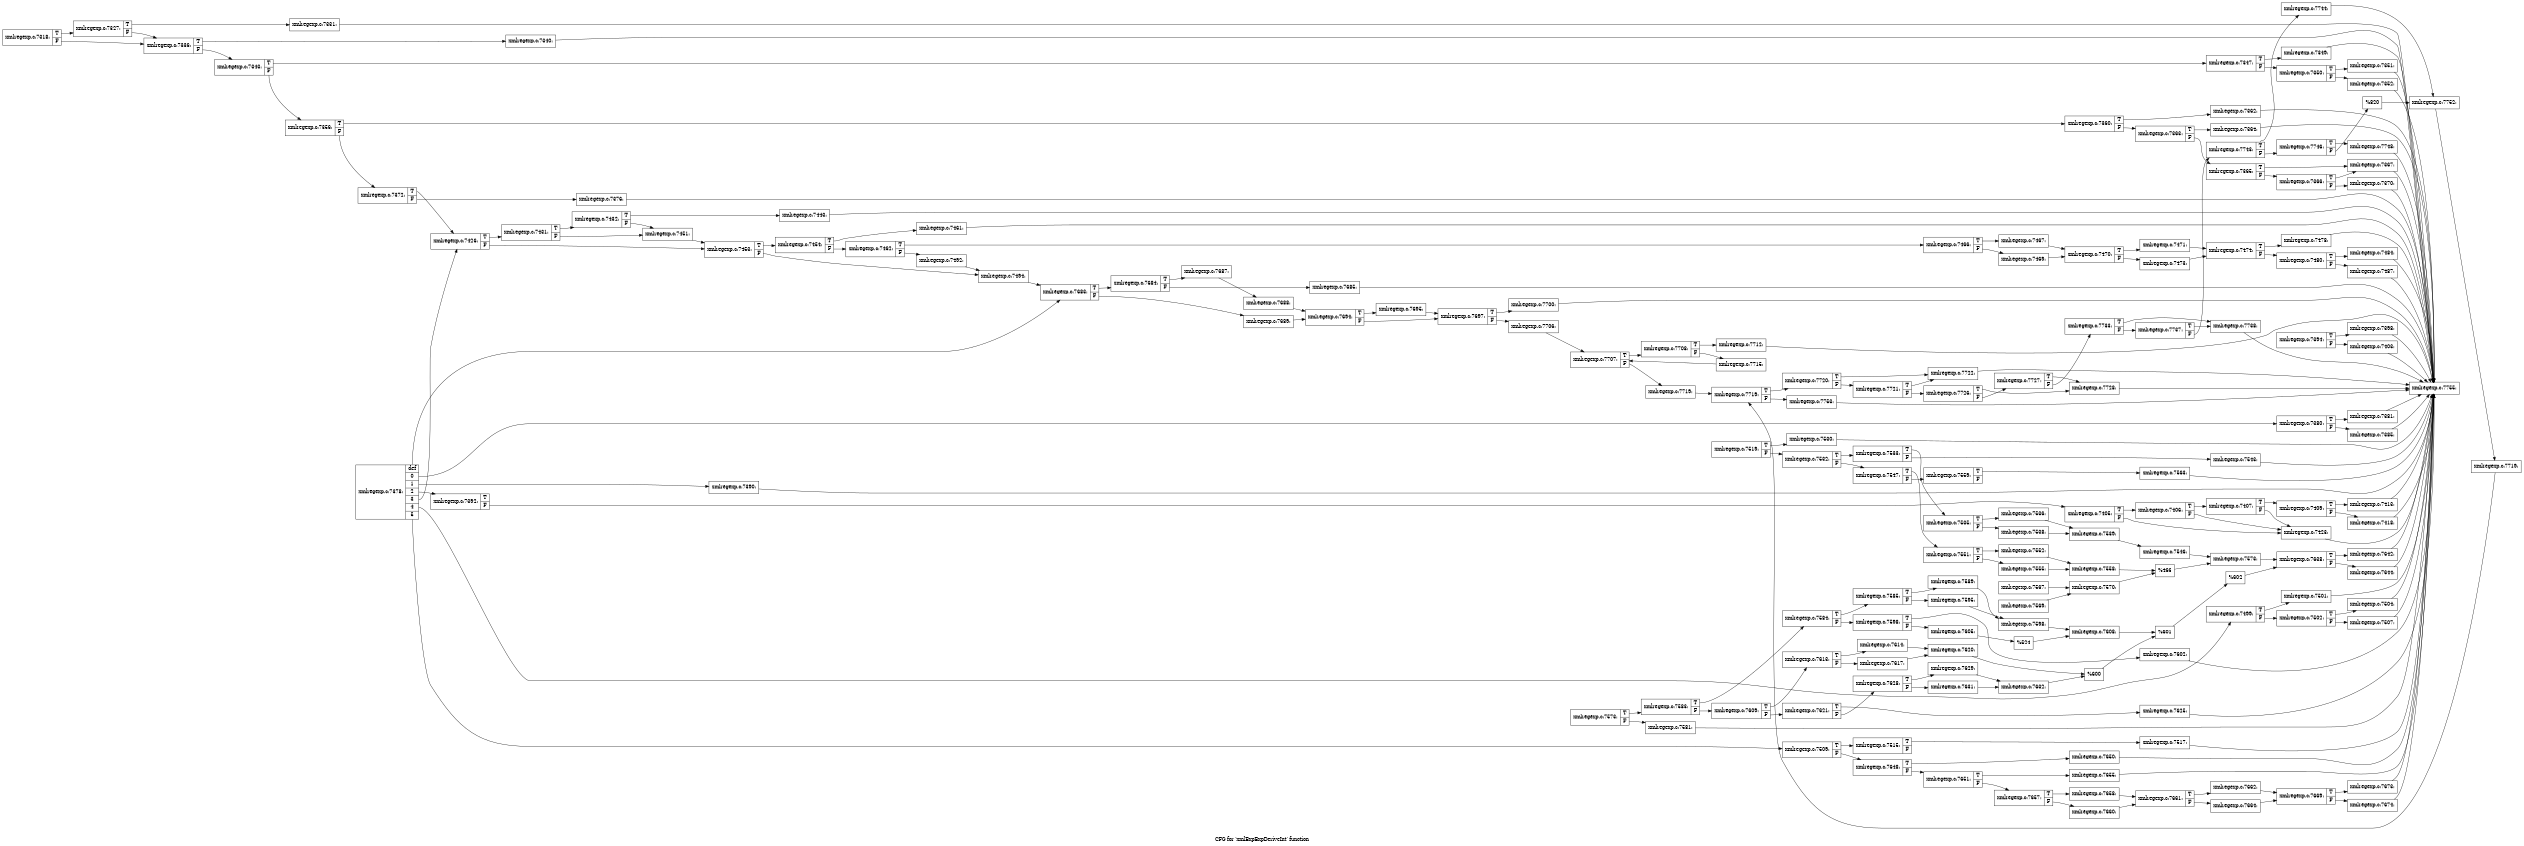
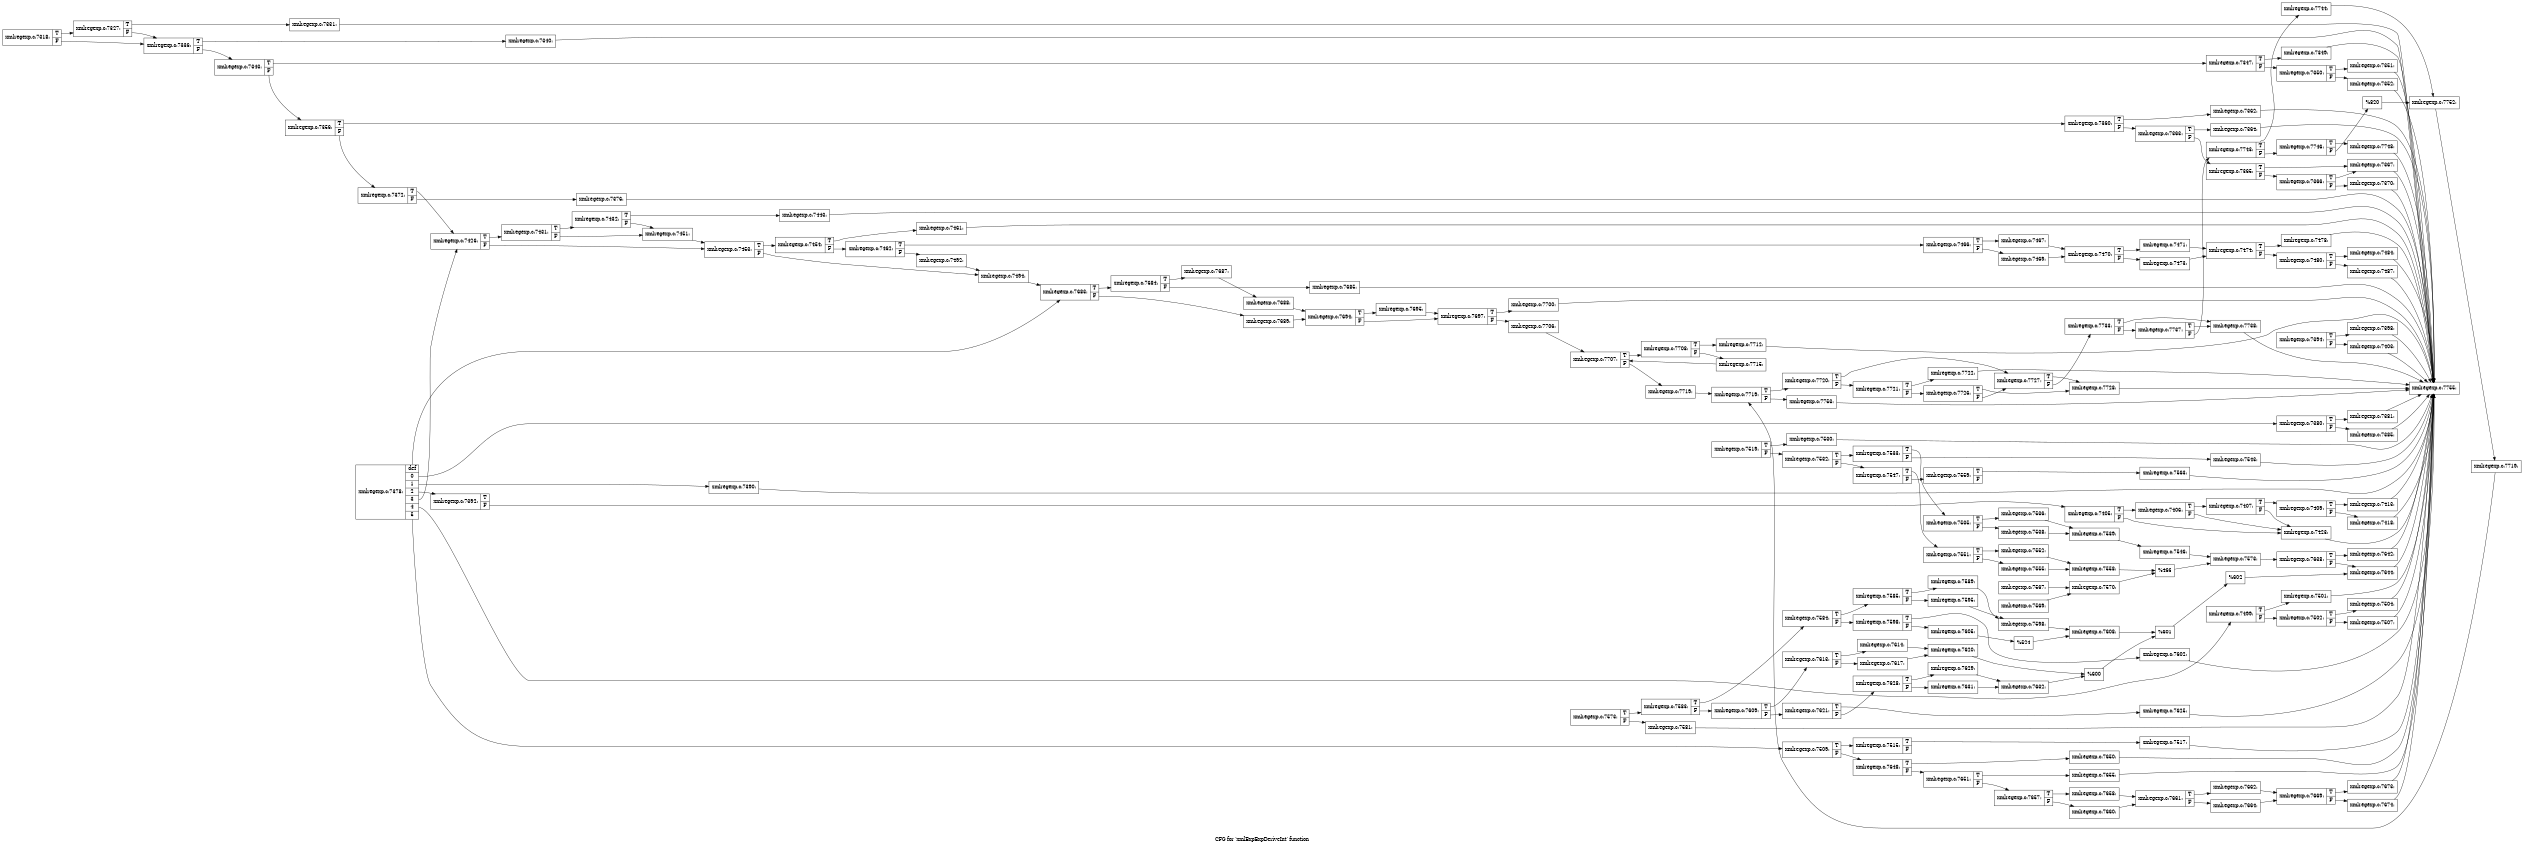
edge "xmlregexp.c:7720:" -> "xmlregexp.c:7722:": now "xmlregexp.c:7720:" -> "xmlregexp.c:7727:"
edge "%602" -> "xmlregexp.c:7638:": now "%602" -> "xmlregexp.c:7644:"
